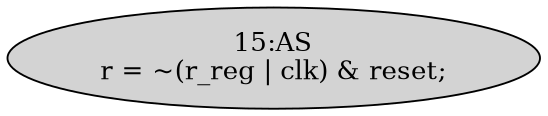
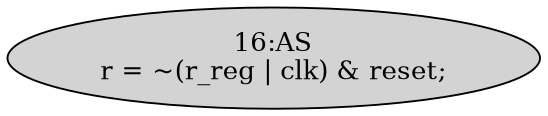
node "15:AS r = ~(r_reg | clk) & reset;": label "15:AS r = ~(r_reg | clk) & reset;" -> "16:AS r = ~(r_reg | clk) & reset;"
